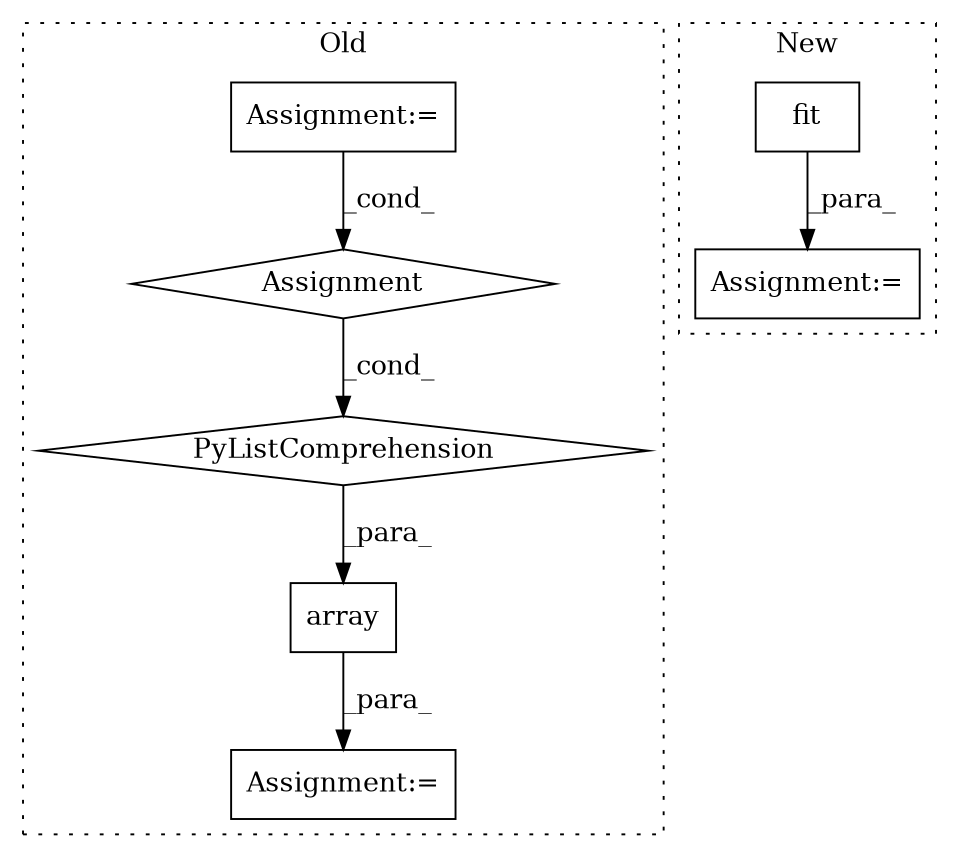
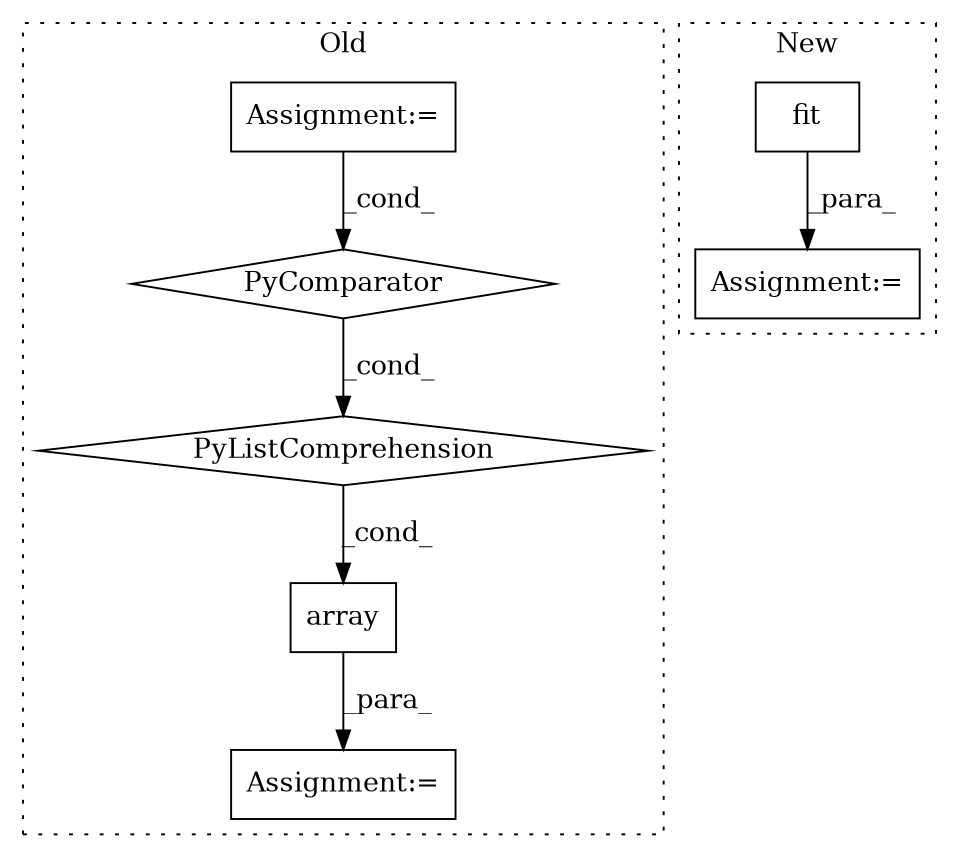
node "Assignment": label "Assignment" -> "PyComparator"
edge "PyListComprehension" -> "array": label "_para_" -> "_cond_"
